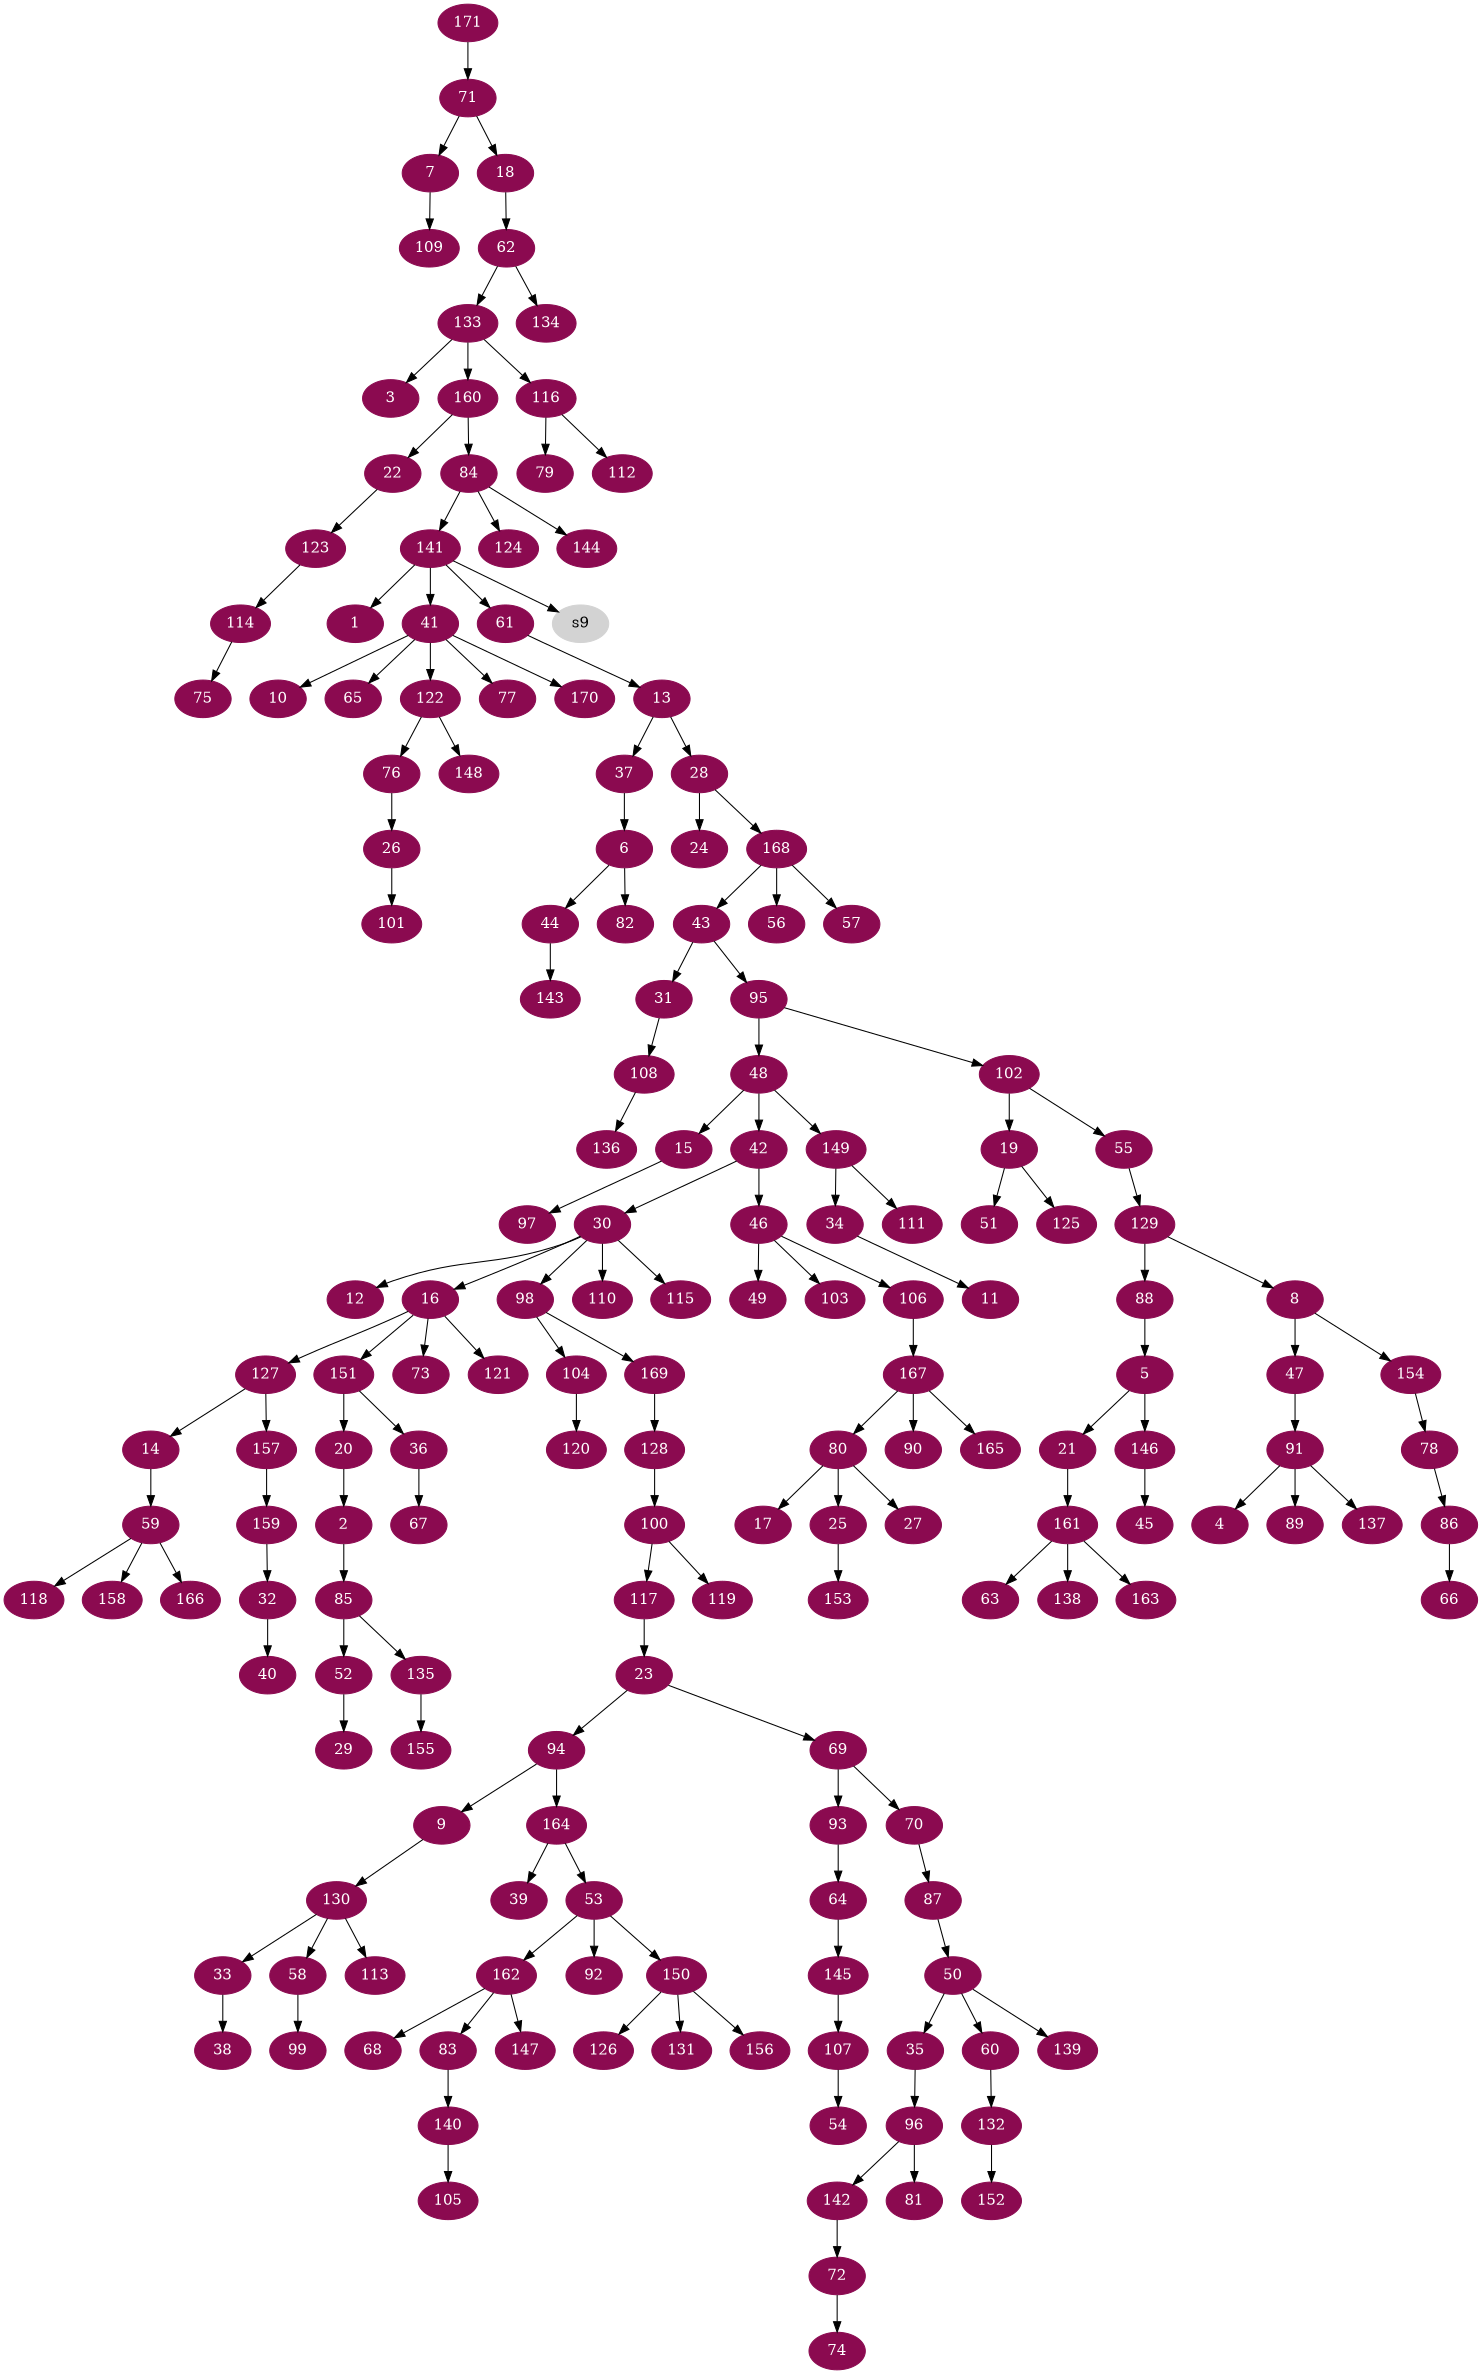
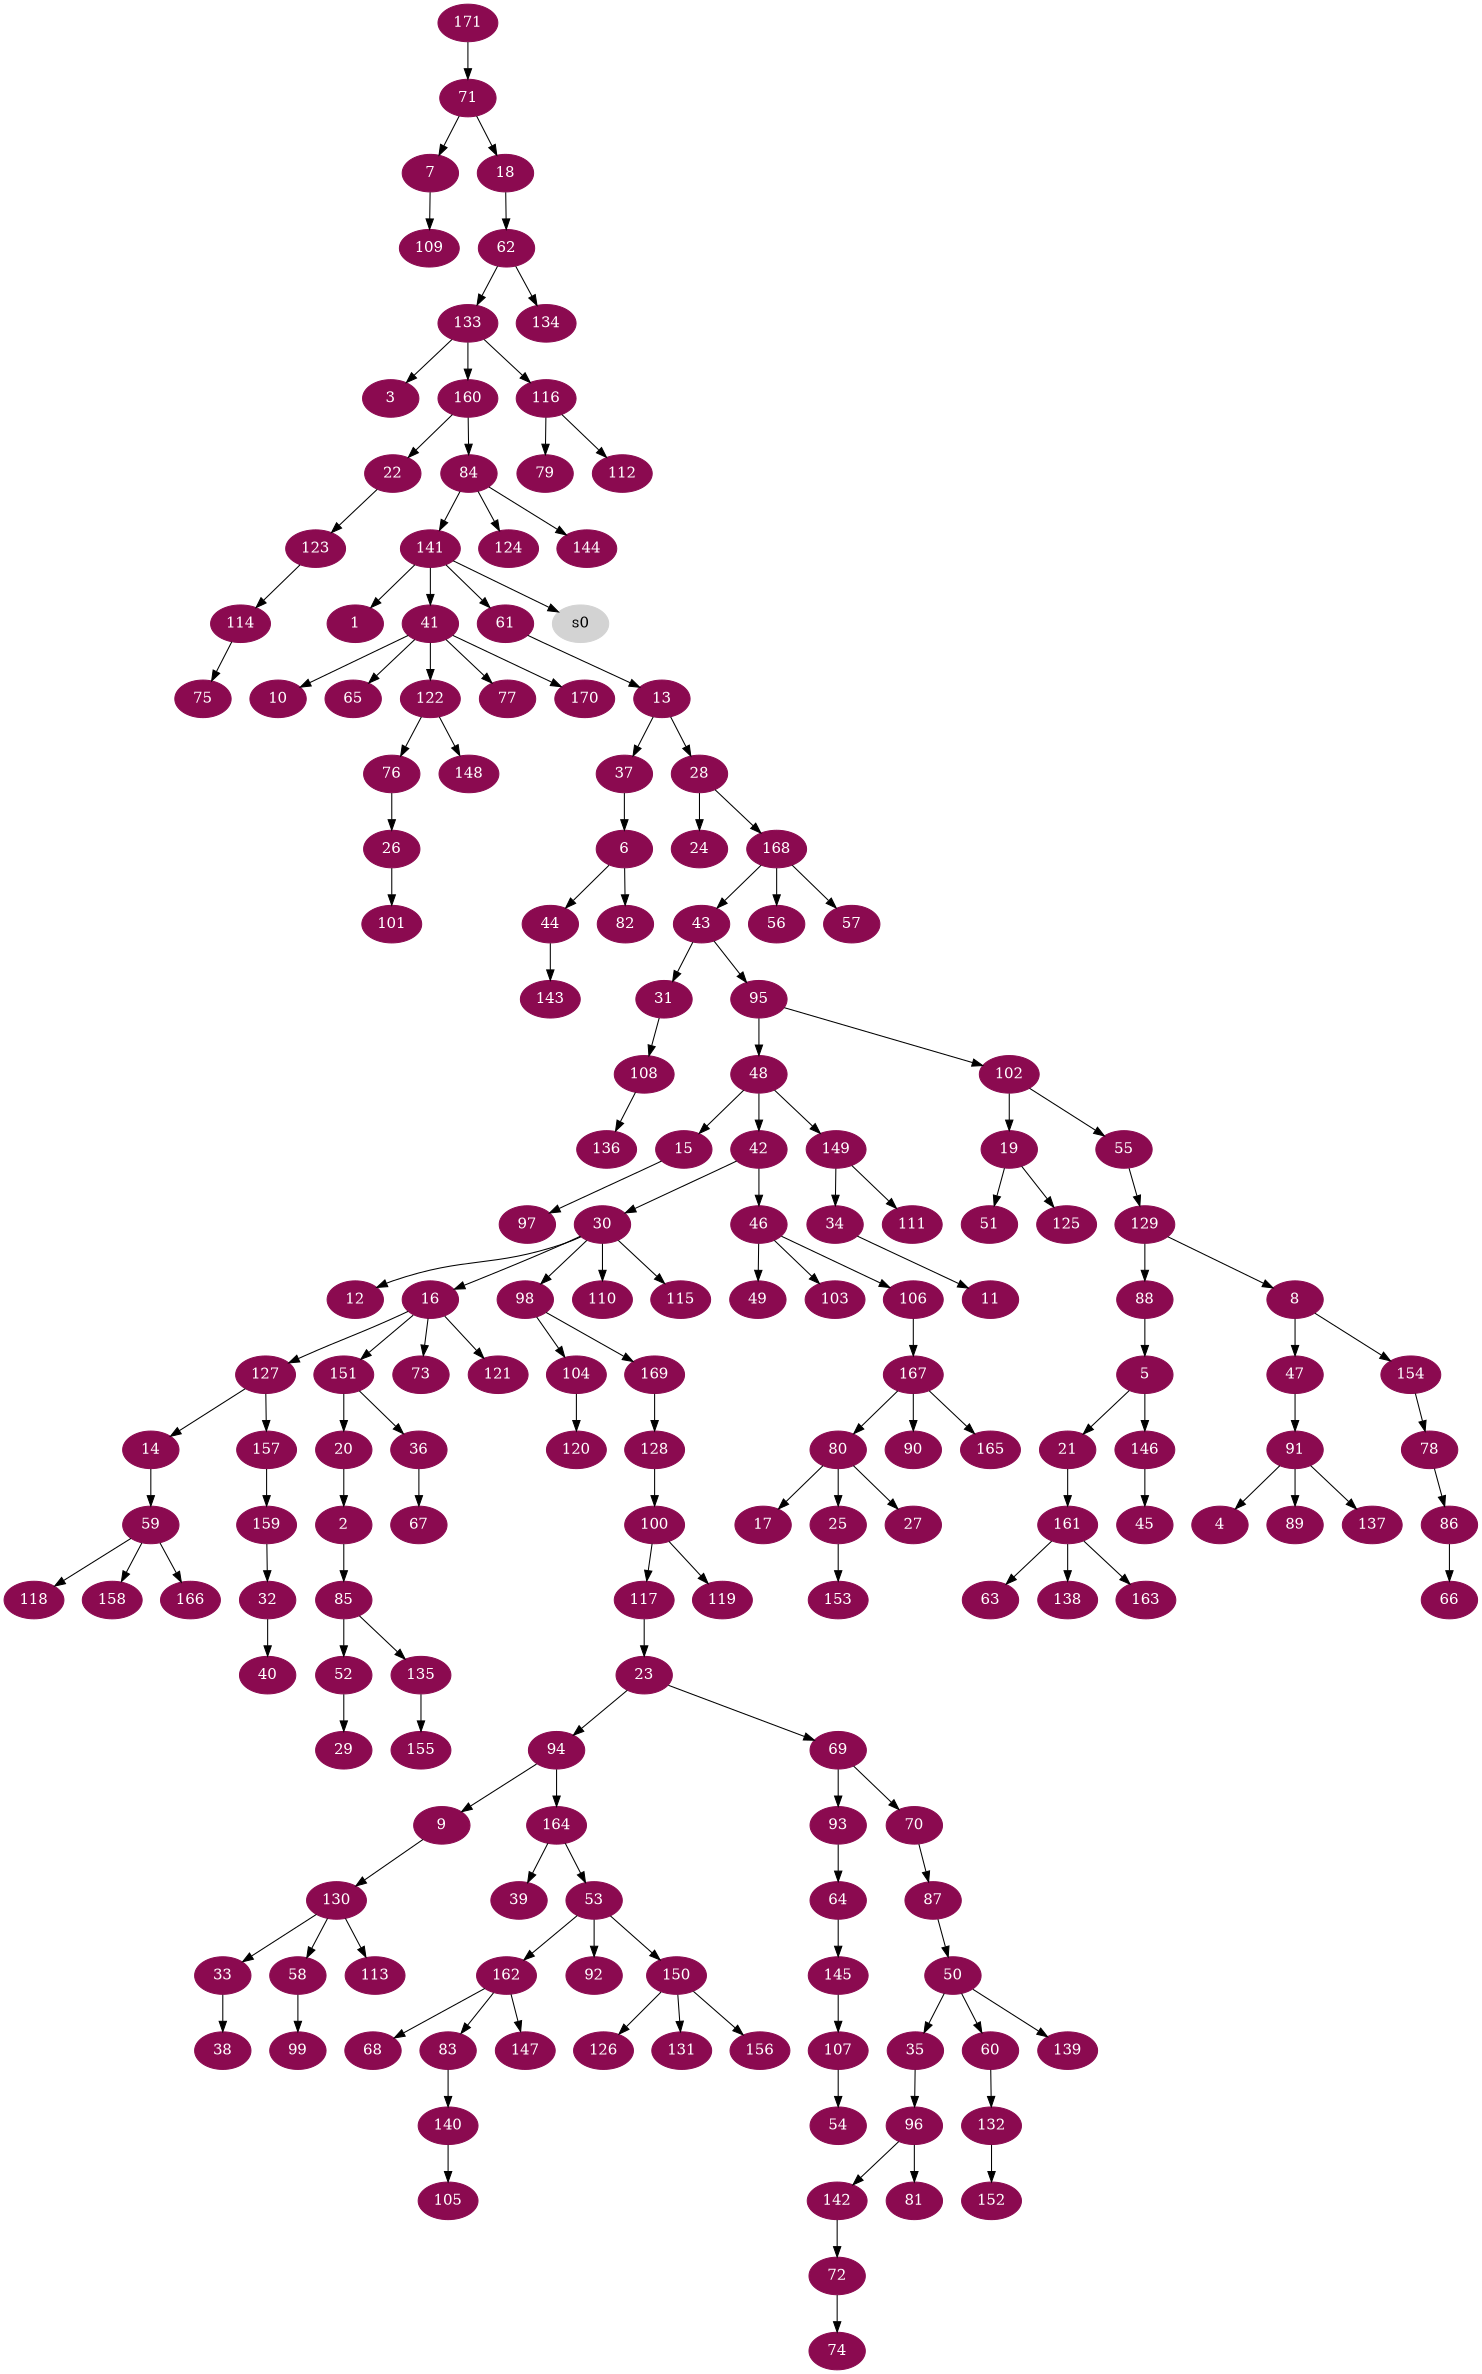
node "s9": label "s9" -> "s0"
